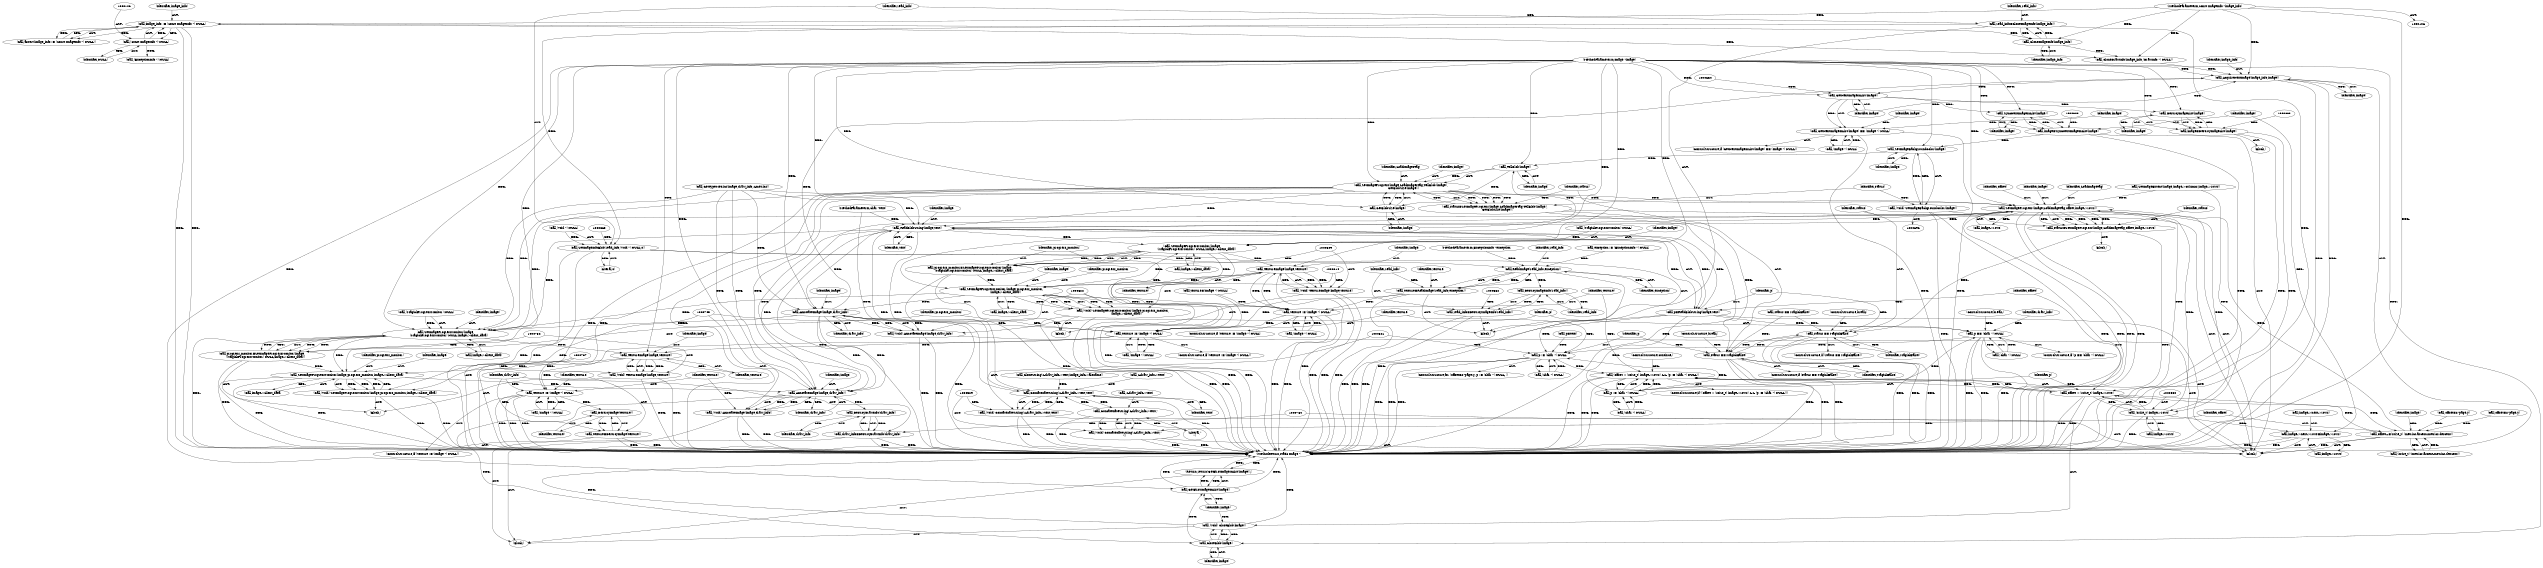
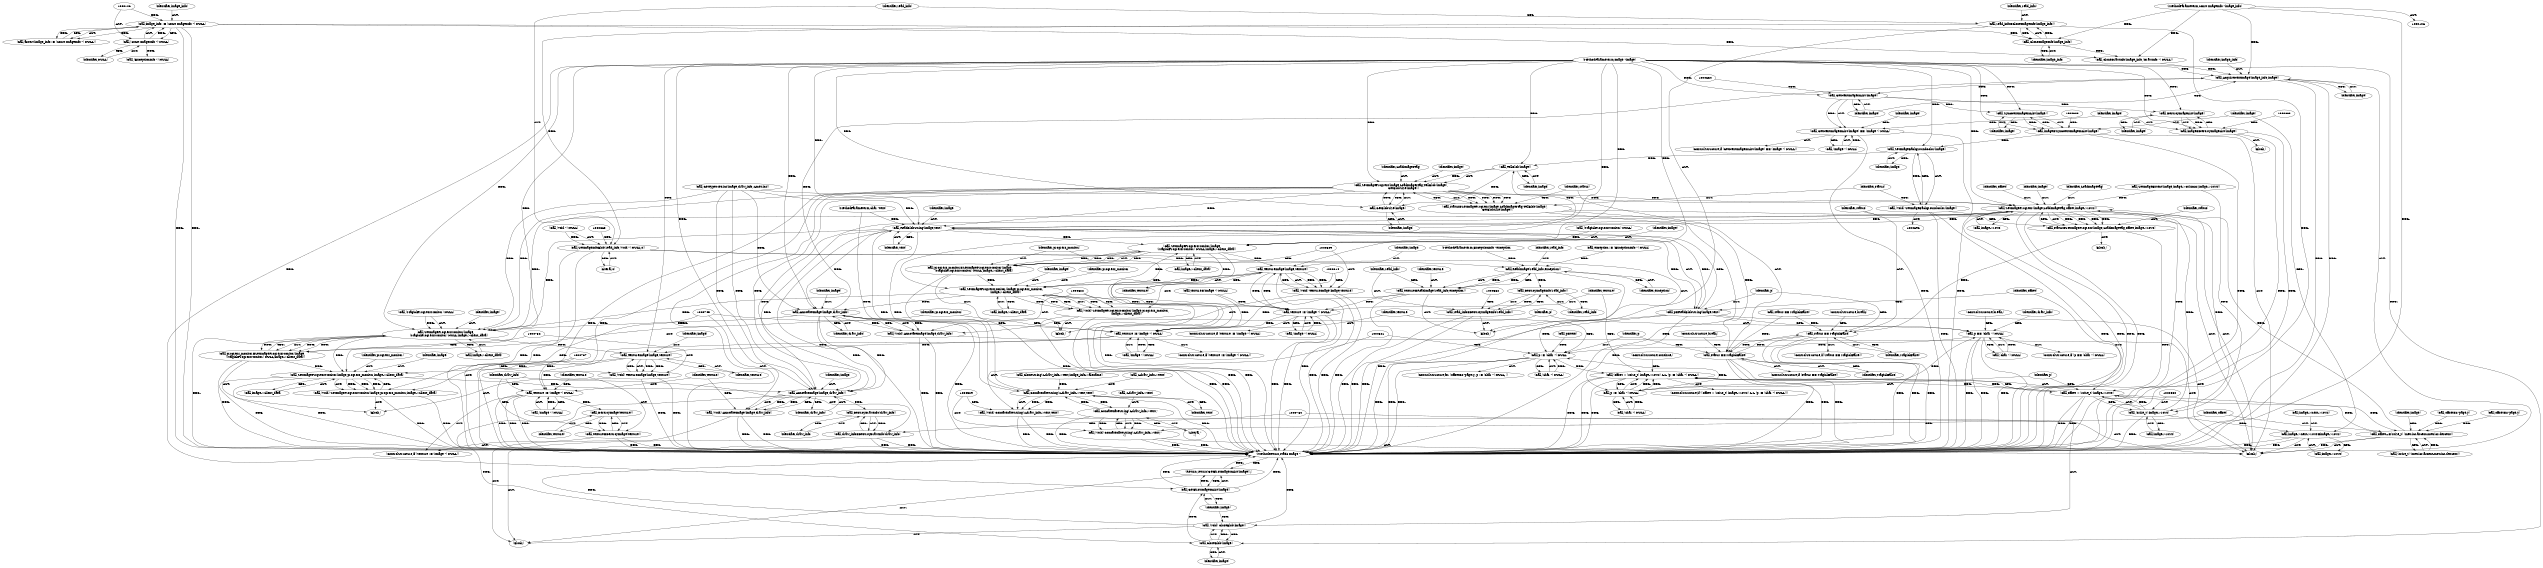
edge "(MethodParameterIn,const ImageInfo *image_info)" -> "(Call,image_info != (const ImageInfo *) NULL)": now "1000126" -> "(Call,image_info != (const ImageInfo *) NULL)"
edge "(Call,p=ReadBlobString(image,text))" -> "(Call,p == (char *) NULL)": label "DDG: " -> "CFG: "
edge "(Call,(void) ConcatenateString(&draw_info->text,text))" -> "(Call,ConcatenateString(&draw_info->text,text))": removed, label "CFG:"
